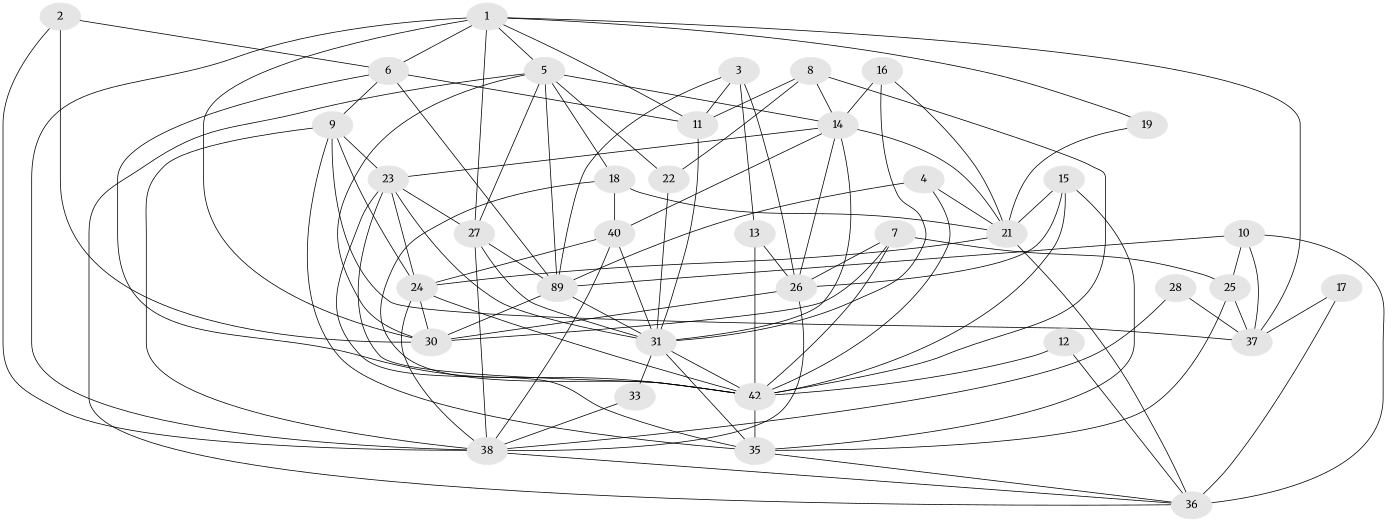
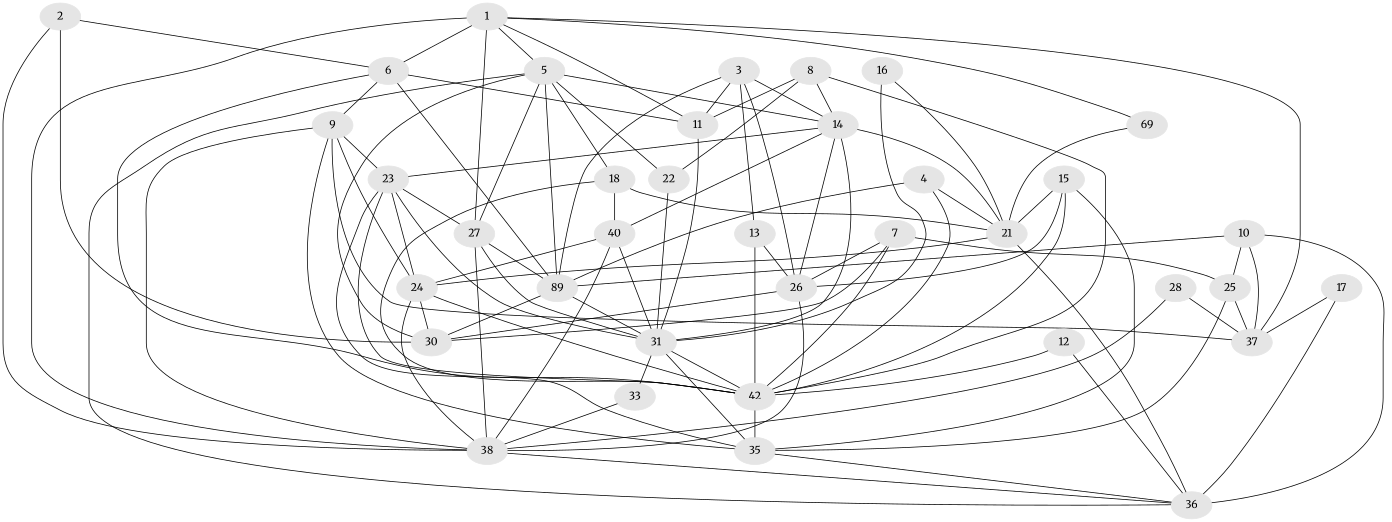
edge "16" -- "14": now "3" -- "14"
node "19": label "19" -> "69"
edge "1" -- "30": removed
